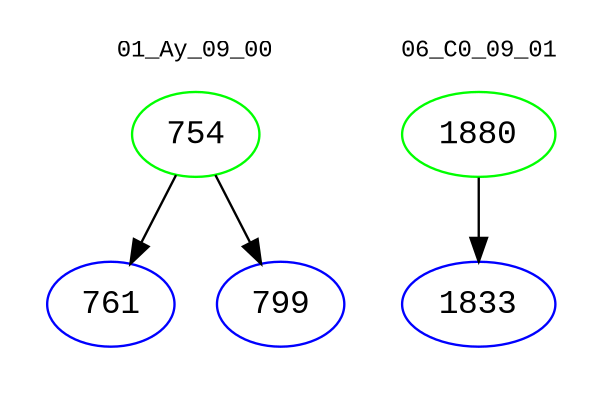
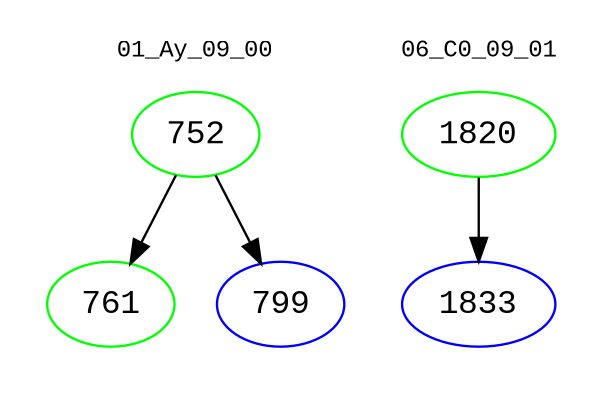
node "754": label "754" -> "752"
node "1880": label "1880" -> "1820"
node "761": color blue -> green
